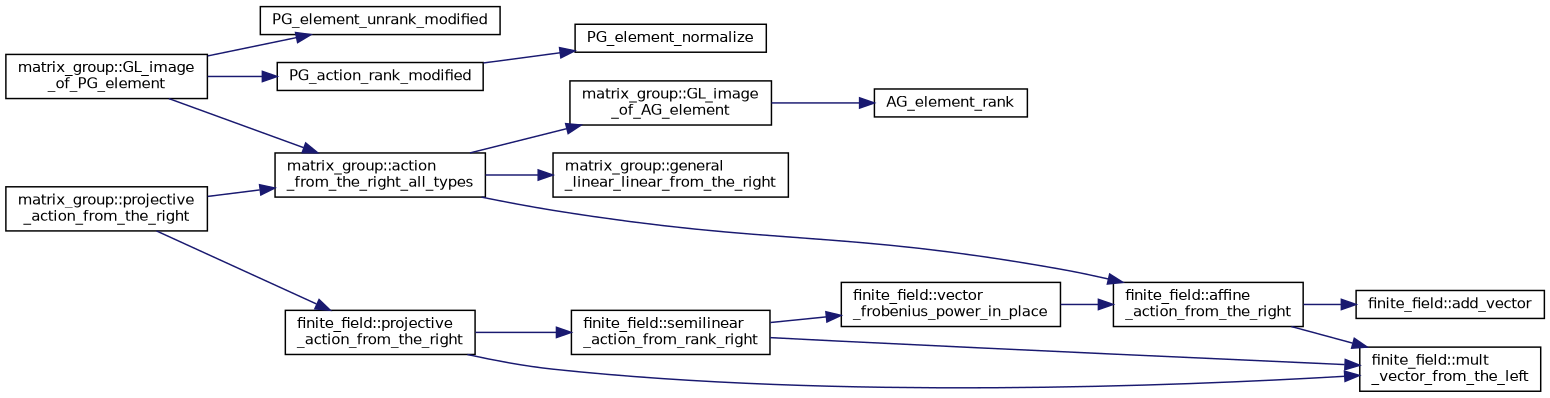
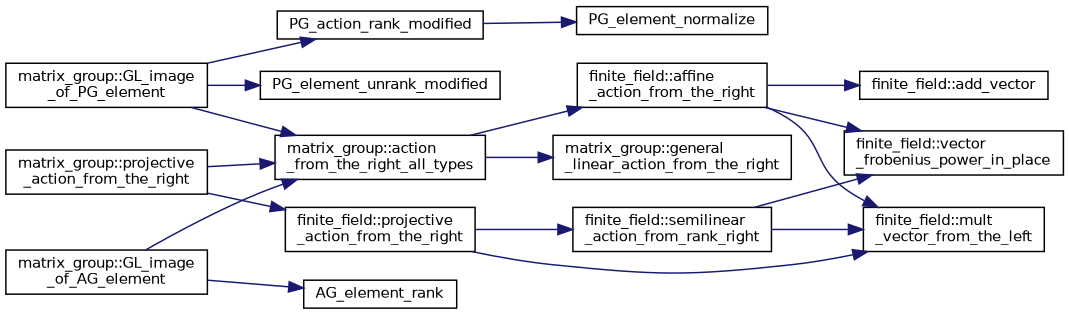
edge "matrix_group::action _from_the_right_all_types" -> "matrix_group::GL_image _of_AG_element": reversed
node "matrix_group::general _linear_linear_from_the_right": label "matrix_group::general _linear_linear_from_the_right" -> "matrix_group::general _linear_action_from_the_right"
edge "finite_field::vector _frobenius_power_in_place" -> "finite_field::affine _action_from_the_right": reversed
